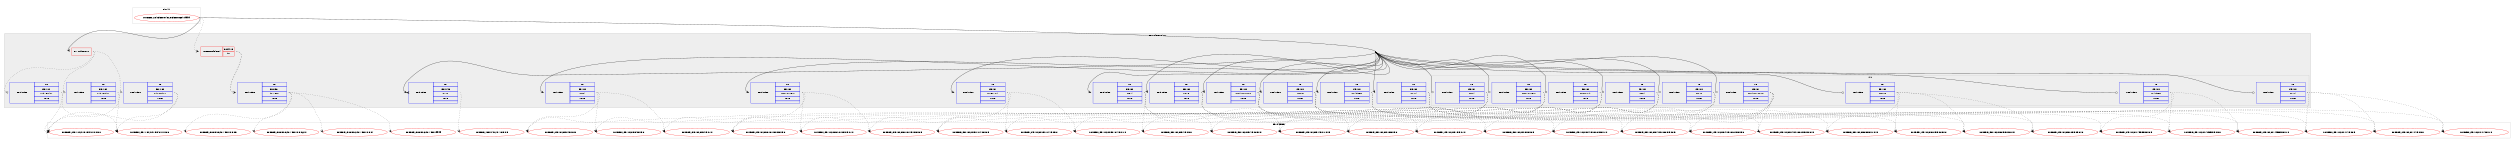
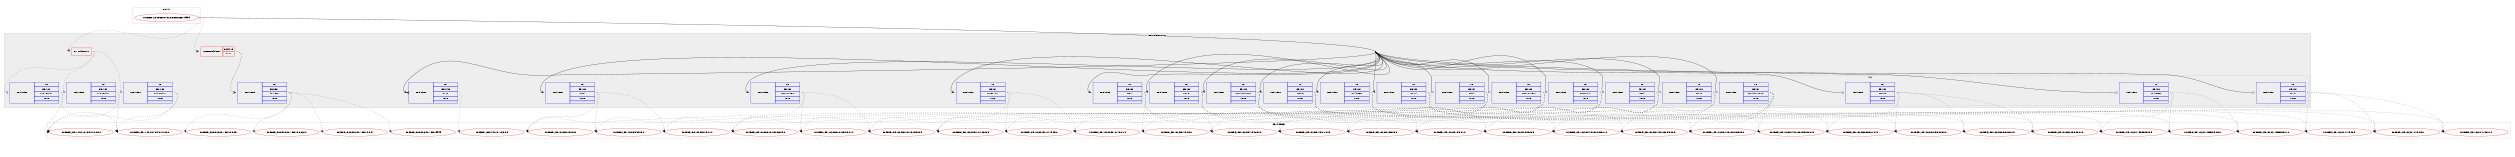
edge "portage://sci-electronics/qelectrotech-9999" -> "any_of_group": style solid -> dotted
node "use_conditional": text "doc" -> "rsync"
